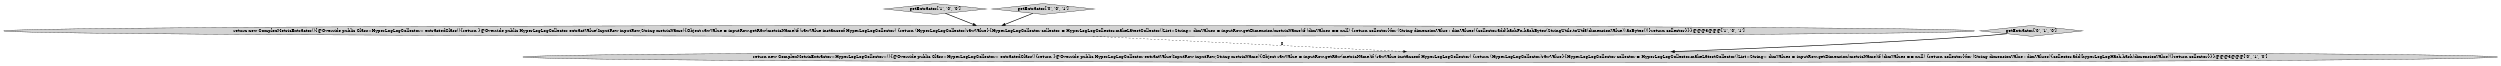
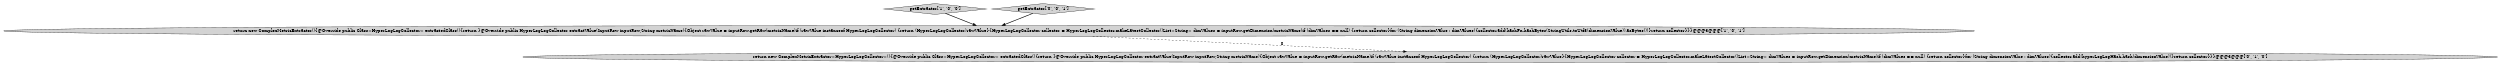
node "getExtractor['0', '1', '0']": removed
